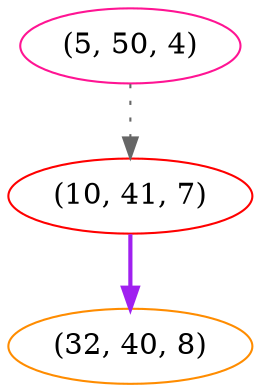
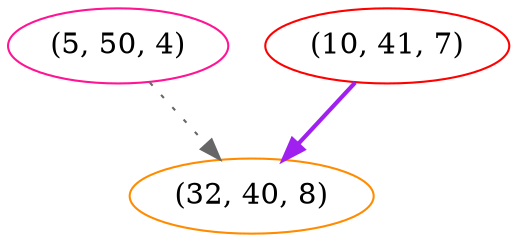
edge "(5, 50, 4)" -> "(10, 41, 7)": now "(5, 50, 4)" -> "(32, 40, 8)"
